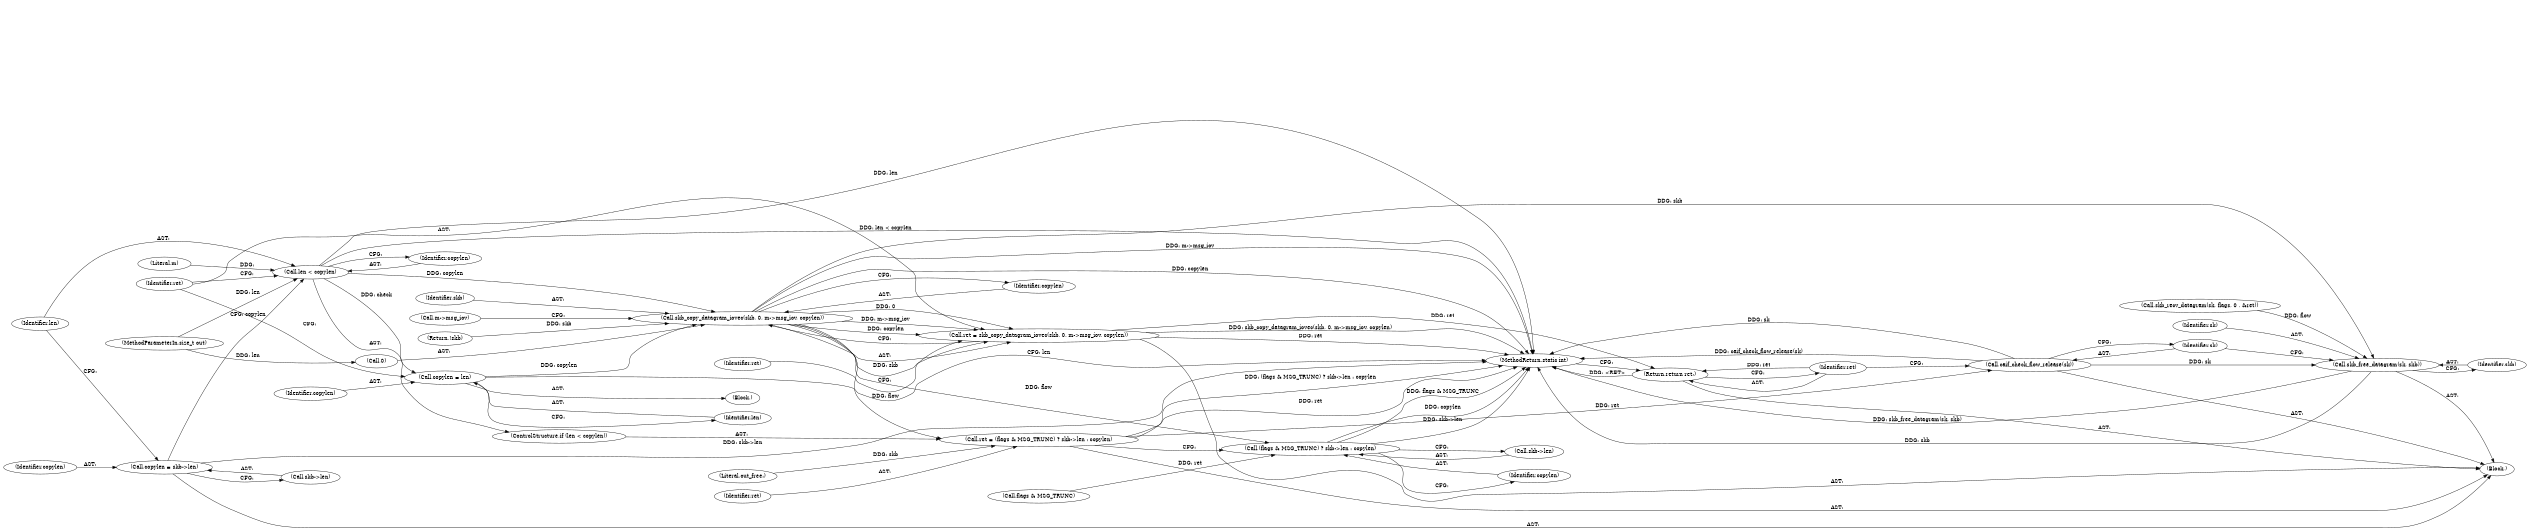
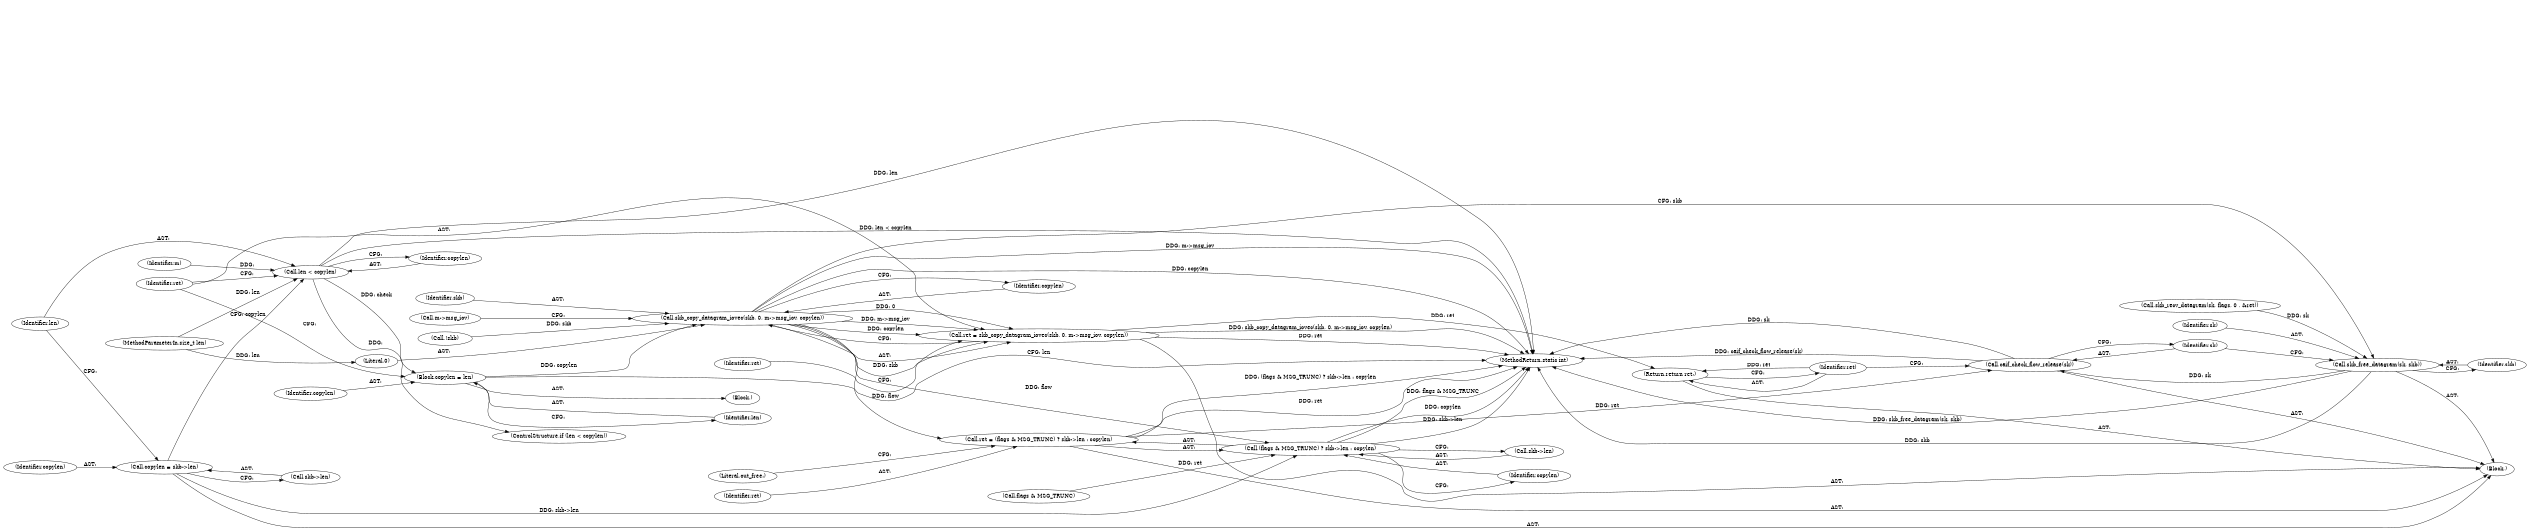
edge "(Call,skb_copy_datagram_iovec(skb, 0, m->msg_iov, copylen))" -> "(Call,skb_free_datagram(sk, skb))": label "DDG: skb" -> "CFG: skb"
node "(Literal,m)": label "(Literal,m)" -> "(Identifier,m)"
edge "(Call,len < copylen)" -> "(Call,skb_copy_datagram_iovec(skb, 0, m->msg_iov, copylen))": removed, label "DDG: copylen"
edge "(Call,skb_recv_datagram(sk, flags, 0 , &ret))" -> "(Call,skb_free_datagram(sk, skb))": label "DDG: flow" -> "DDG: sk"
node "(Return,!skb)": label "(Return,!skb)" -> "(Call,!skb)"
node "(MethodParameterIn,size_t out)": label "(MethodParameterIn,size_t out)" -> "(MethodParameterIn,size_t len)"
edge "(Call,len < copylen)" -> "(ControlStructure,if (len < copylen))": label "AST: " -> "DDG: "
node "(Call,0)": label "(Call,0)" -> "(Literal,0)"
edge "(Call,caif_check_flow_release(sk))" -> "(Call,skb_free_datagram(sk, skb))": reversed
edge "(MethodReturn,static int)" -> "(Return,return ret;)": removed, label "CFG:"
edge "(Return,return ret;)" -> "(MethodReturn,static int)": removed, label "DDG: <RET>"
node "(Call,copylen = len)": label "(Call,copylen = len)" -> "(Block,copylen = len)"
edge "(ControlStructure,if (len < copylen))" -> "(Call,ret = (flags & MSG_TRUNC) ? skb->len : copylen)": now "(Call,(flags & MSG_TRUNC) ? skb->len : copylen)" -> "(Call,ret = (flags & MSG_TRUNC) ? skb->len : copylen)"
edge "(Call,copylen = skb->len)" -> "(MethodReturn,static int)": now "(Call,copylen = skb->len)" -> "(Call,(flags & MSG_TRUNC) ? skb->len : copylen)"
edge "(Call,ret = (flags & MSG_TRUNC) ? skb->len : copylen)" -> "(Call,(flags & MSG_TRUNC) ? skb->len : copylen)": label "CFG: " -> "AST: "
edge "(Literal,out_free:)" -> "(Call,ret = (flags & MSG_TRUNC) ? skb->len : copylen)": label "DDG: skb" -> "CFG: "
